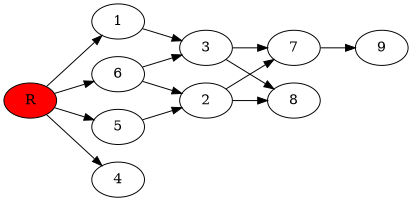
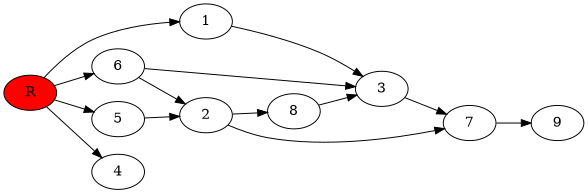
edge "3" -> "8": reversed
